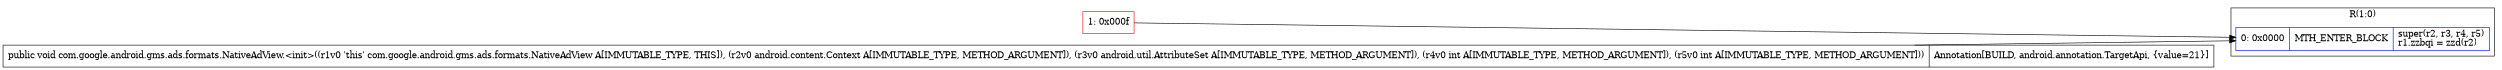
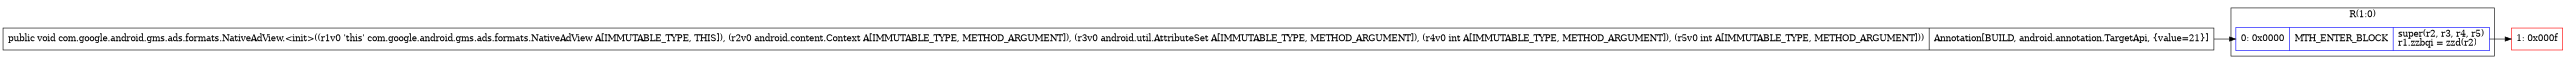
edge "1: 0x000f" -> "0: 0x0000": reversed
